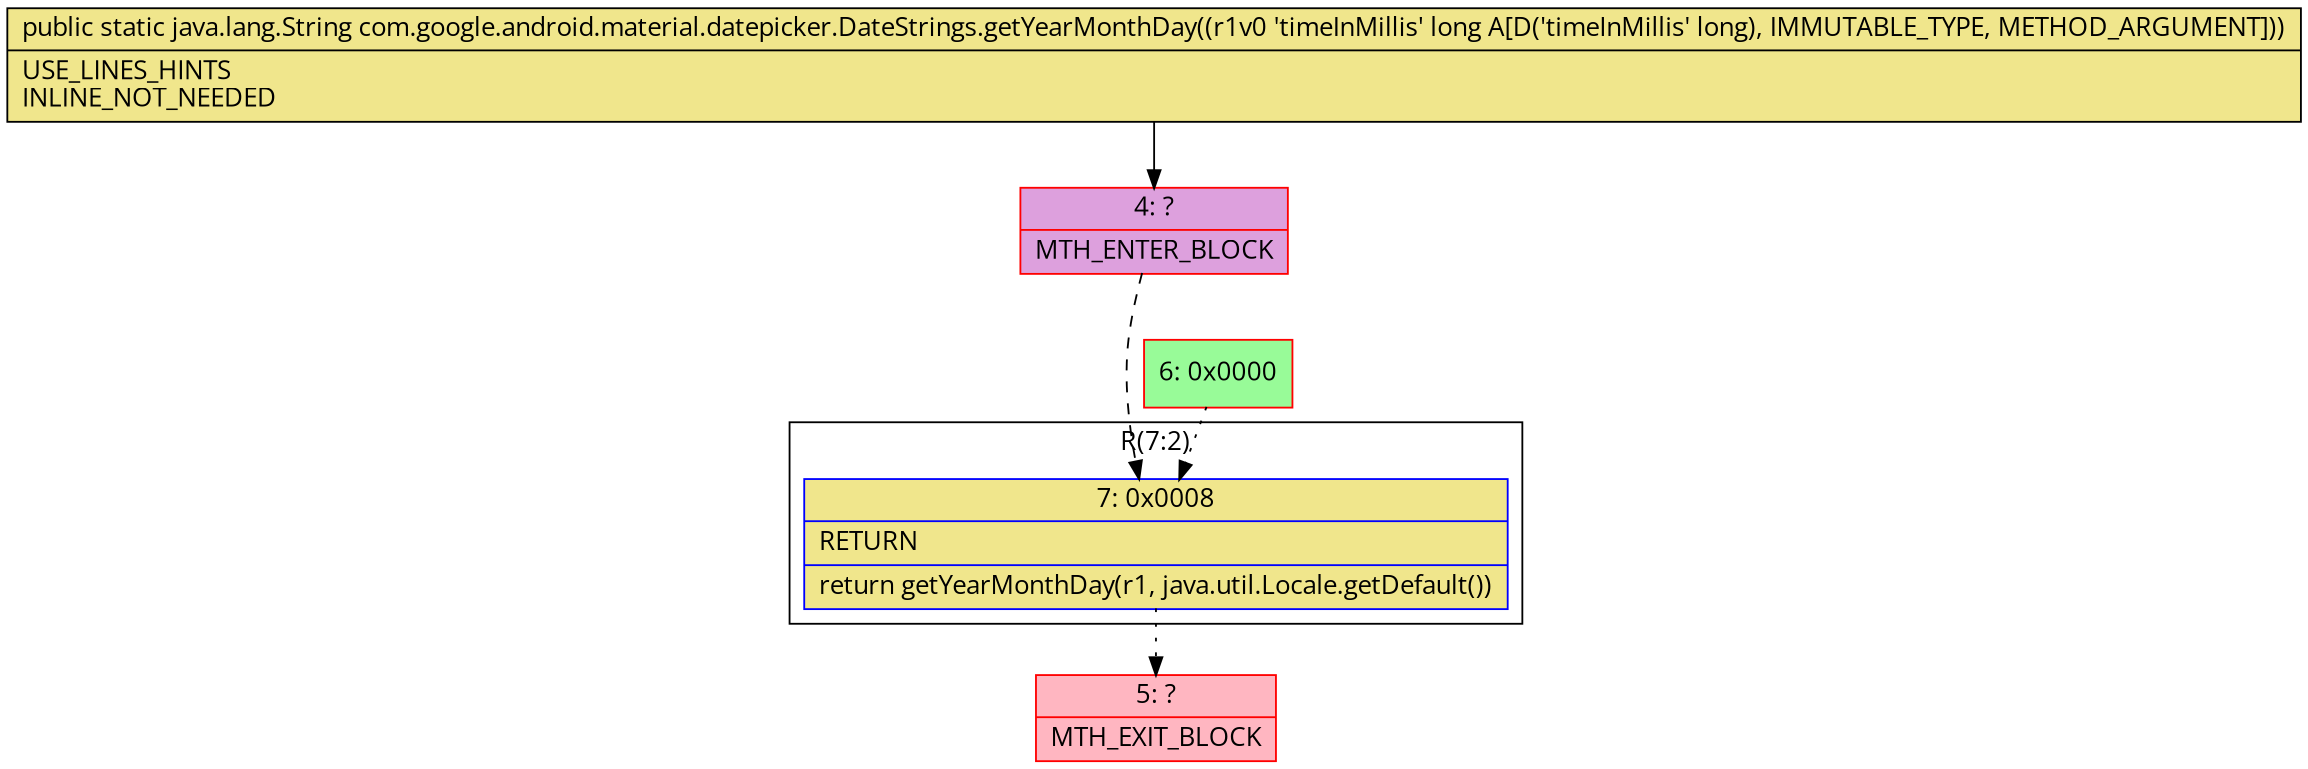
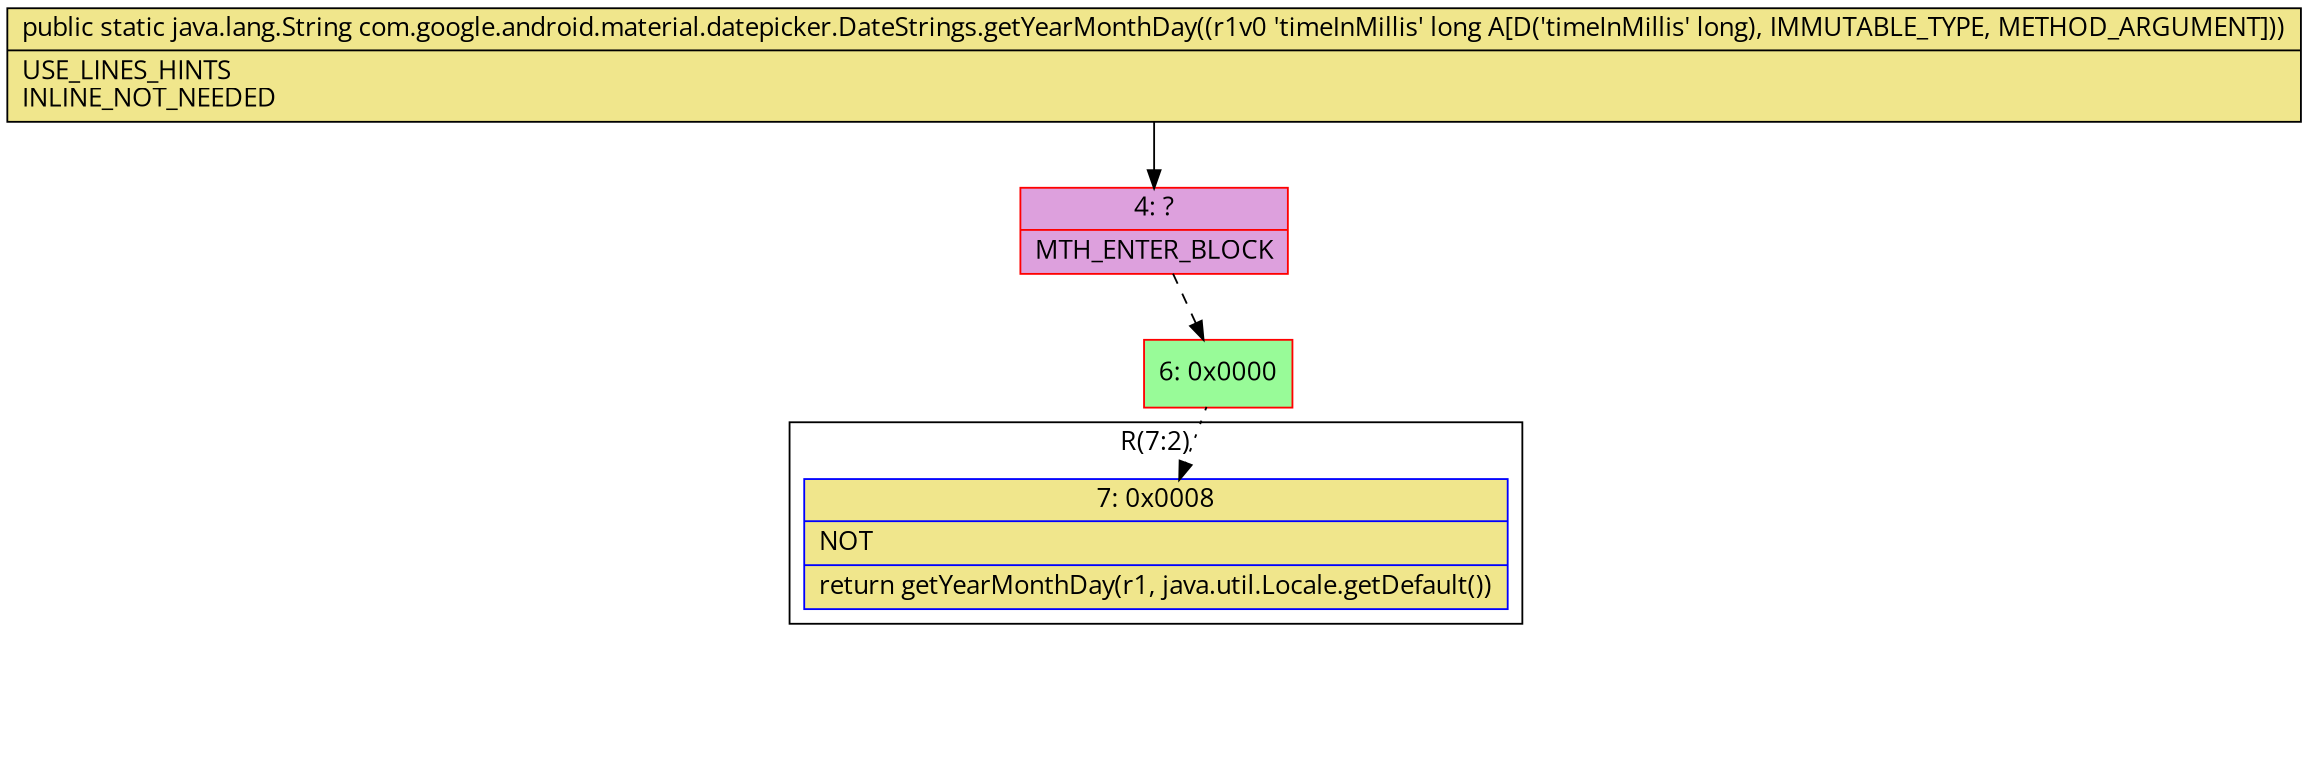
edge "4: ?" -> "7: 0x0008": now "4: ?" -> "6: 0x0000"
node "7: 0x0008": text "RETURN" -> "NOT"
node "5: ?": removed
